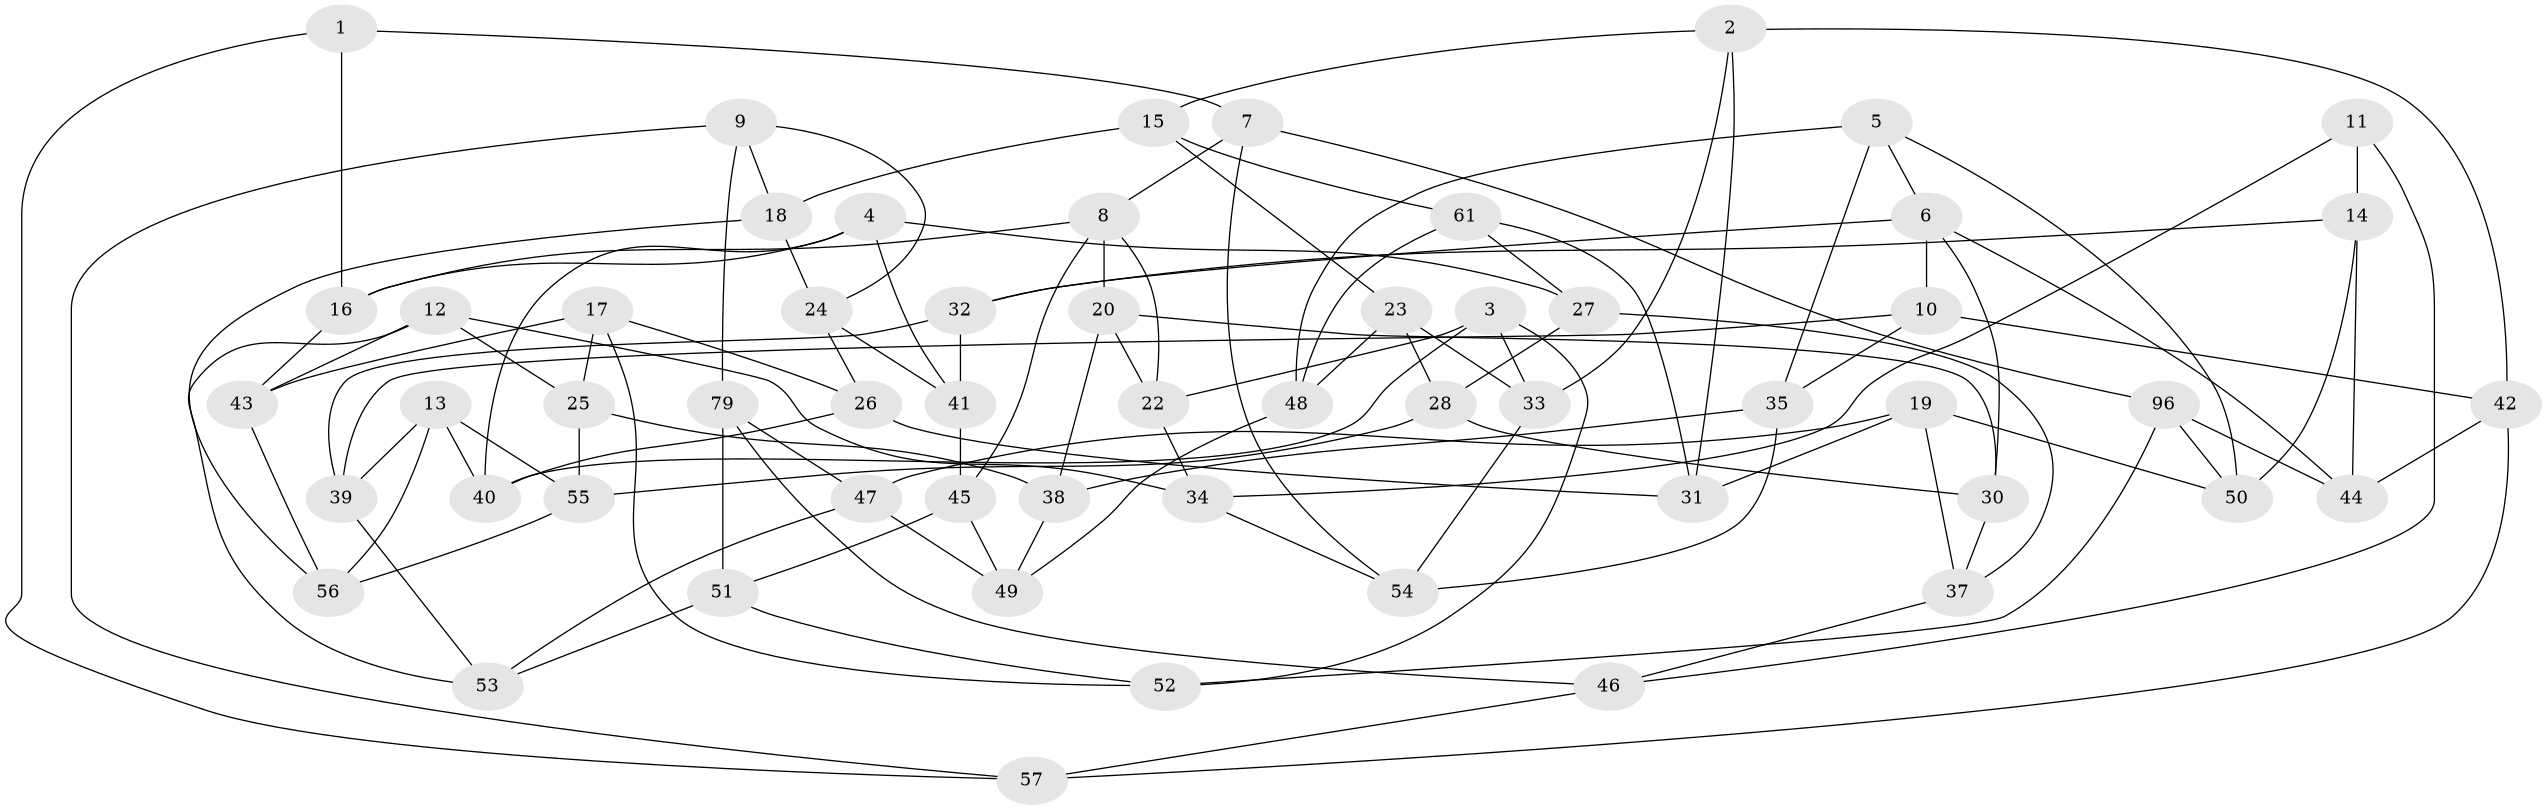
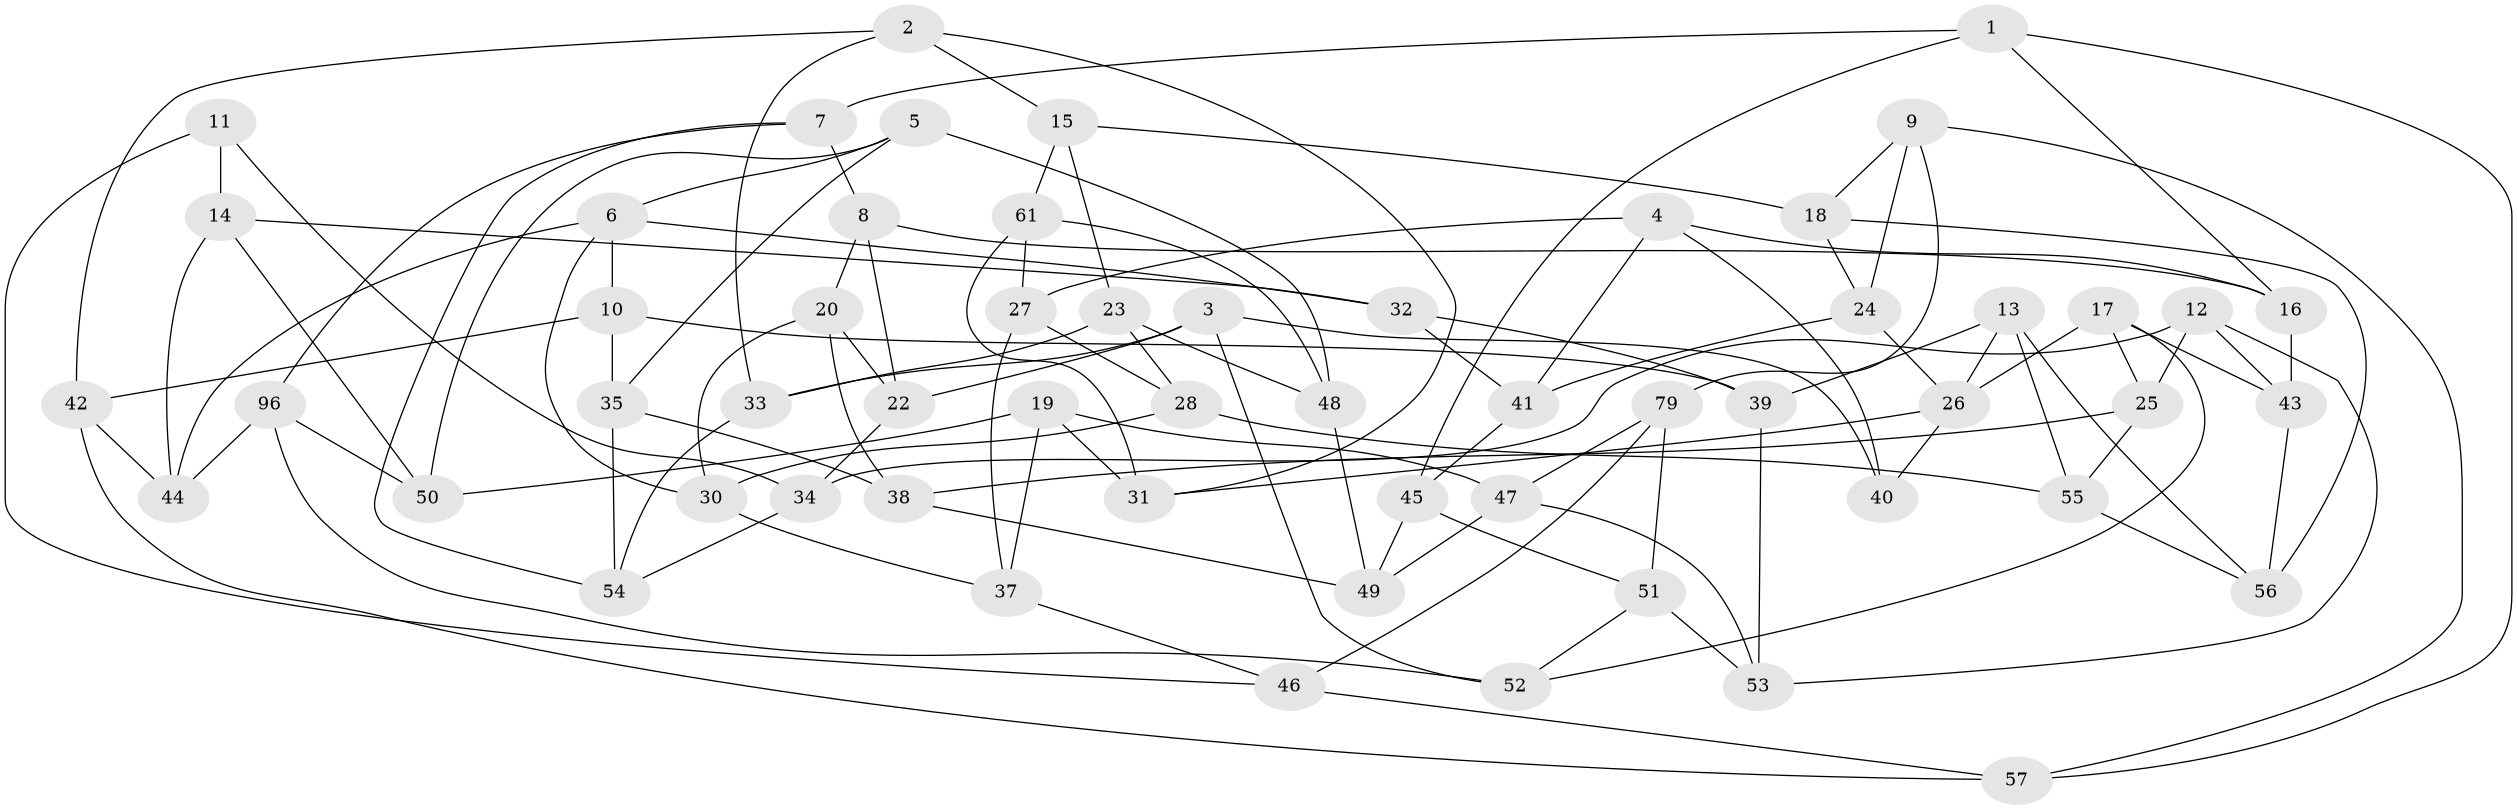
edge "8" -- "45": now "1" -- "45"
edge "13" -- "40": now "13" -- "26"
